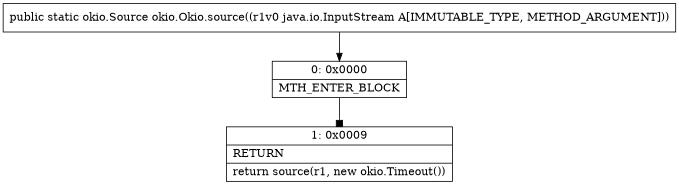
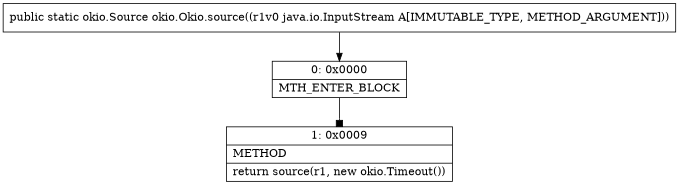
node "1: 0x0009": text "RETURN" -> "METHOD"
